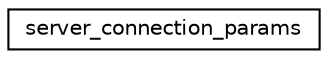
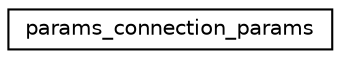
node "server_connection_params": label "server_connection_params" -> "params_connection_params"
